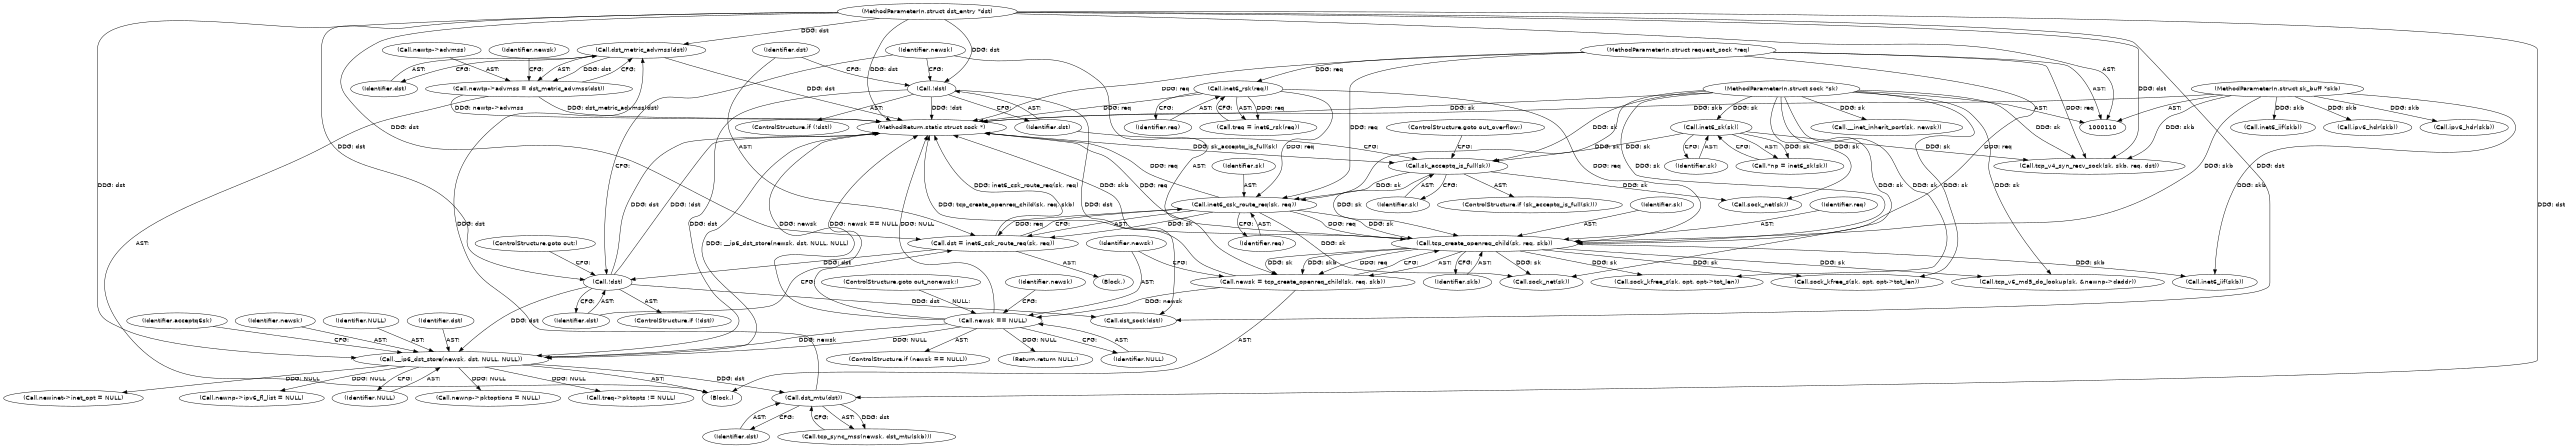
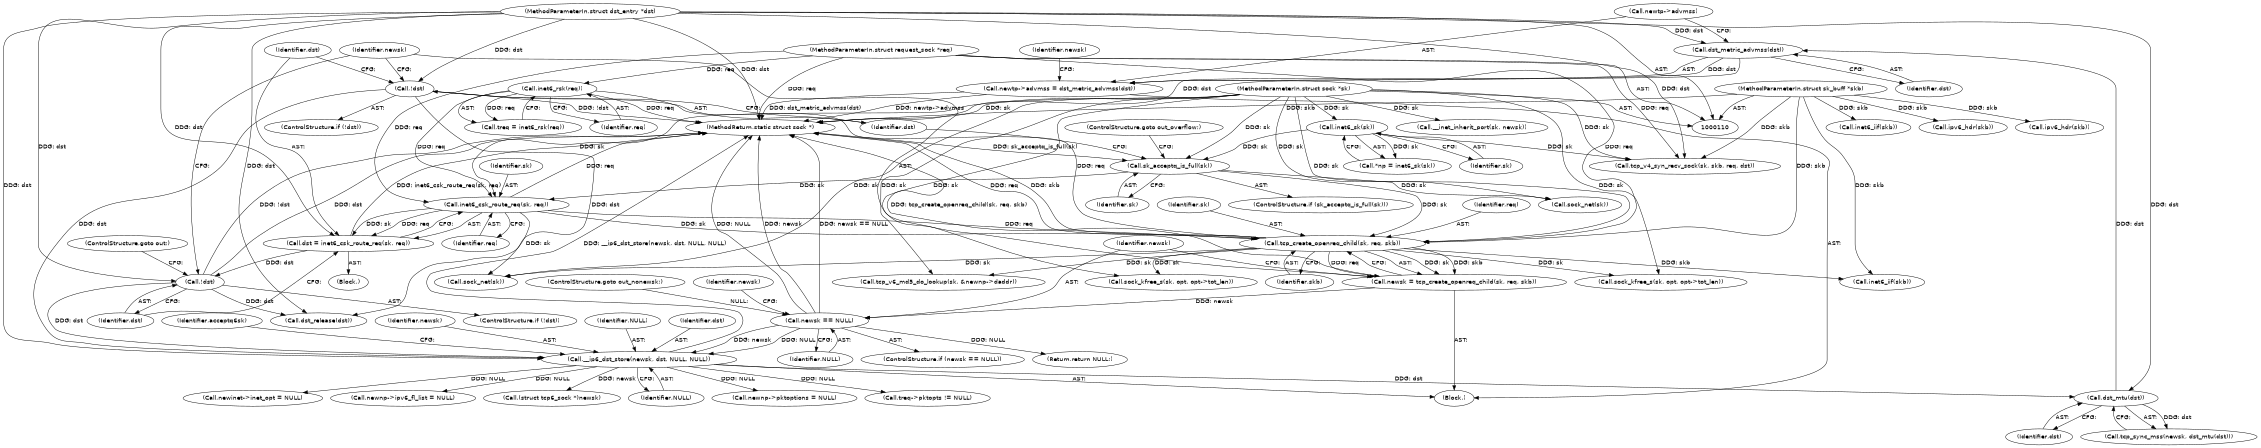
edge "(Call,newtp->advmss = dst_metric_advmss(dst))" -> "(Call,dst_metric_advmss(dst))": now "(Call,newtp->advmss)" -> "(Call,dst_metric_advmss(dst))"
node "(Call,dst_sock(dst))": label "(Call,dst_sock(dst))" -> "(Call,dst_release(dst))"
node "(Call,(struct tcp6_sock *)newsk)": added
node "(Call,tcp_sync_mss(newsk, dst_mtu(skb)))": label "(Call,tcp_sync_mss(newsk, dst_mtu(skb)))" -> "(Call,tcp_sync_mss(newsk, dst_mtu(dst)))"
